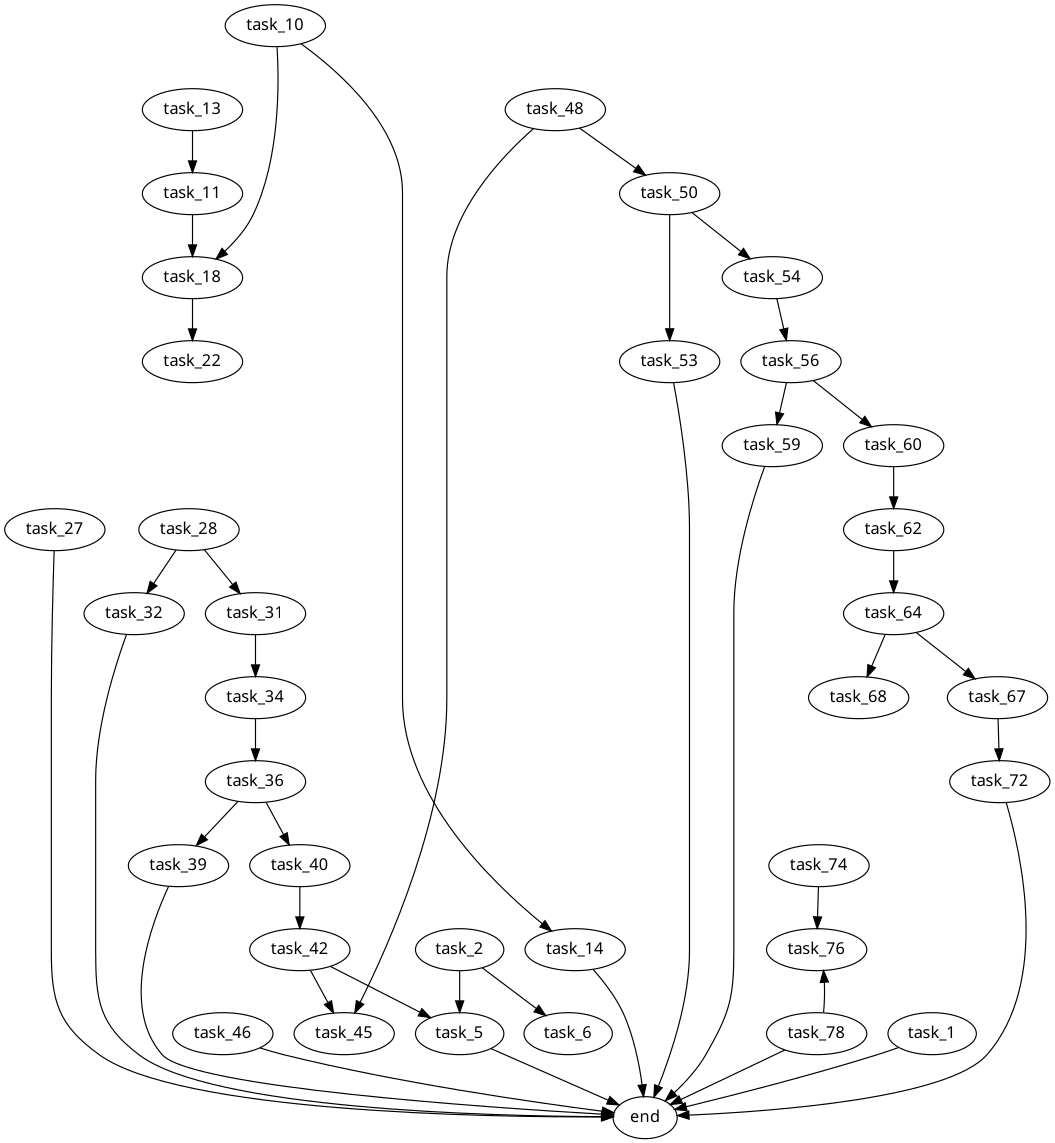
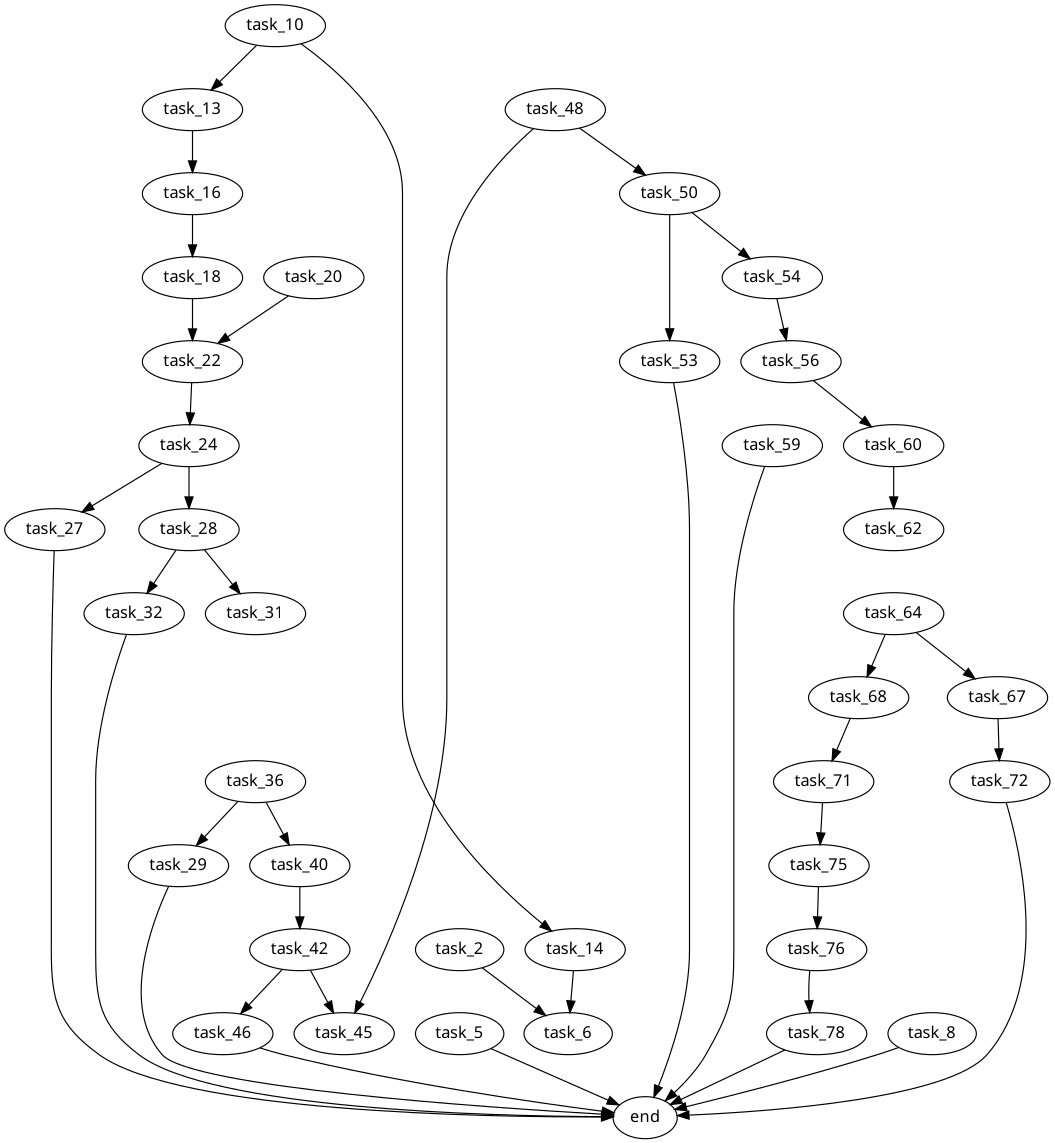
edge "task_10" -> "task_18": now "task_10" -> "task_13"
node "task_11": label "task_11" -> "task_16"
node "task_20": added
edge "task_56" -> "task_59": removed
node "task_24": added
edge "task_62" -> "task_64": removed
node "task_34": removed
node "task_71": added
node "task_39": label "task_39" -> "task_29"
node "task_74": label "task_74" -> "task_75"
edge "task_2" -> "task_5": removed
edge "task_42" -> "task_5": now "task_42" -> "task_46"
edge "task_78" -> "task_76": reversed
edge "task_14" -> "end": now "task_14" -> "task_6"
node "task_1": label "task_1" -> "task_8"
